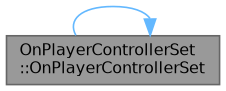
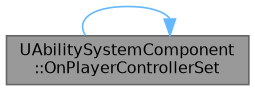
node "OnPlayerControllerSet ::OnPlayerControllerSet": label "OnPlayerControllerSet ::OnPlayerControllerSet" -> "UAbilitySystemComponent ::OnPlayerControllerSet"
